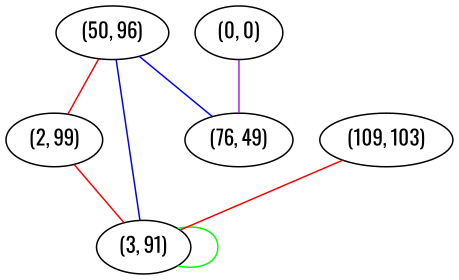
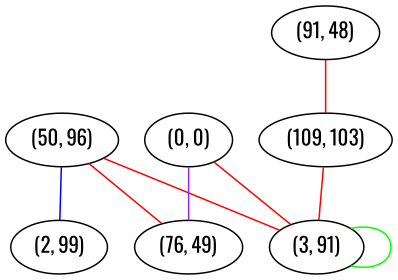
node "(91, 48)": added
edge "(50, 96)" -- "(2, 99)": color red -> blue
edge "(50, 96)" -- "(76, 49)": color blue -> red
edge "(50, 96)" -- "(3, 91)": color blue -> red
edge "(2, 99)" -- "(3, 91)": now "(0, 0)" -- "(3, 91)"
